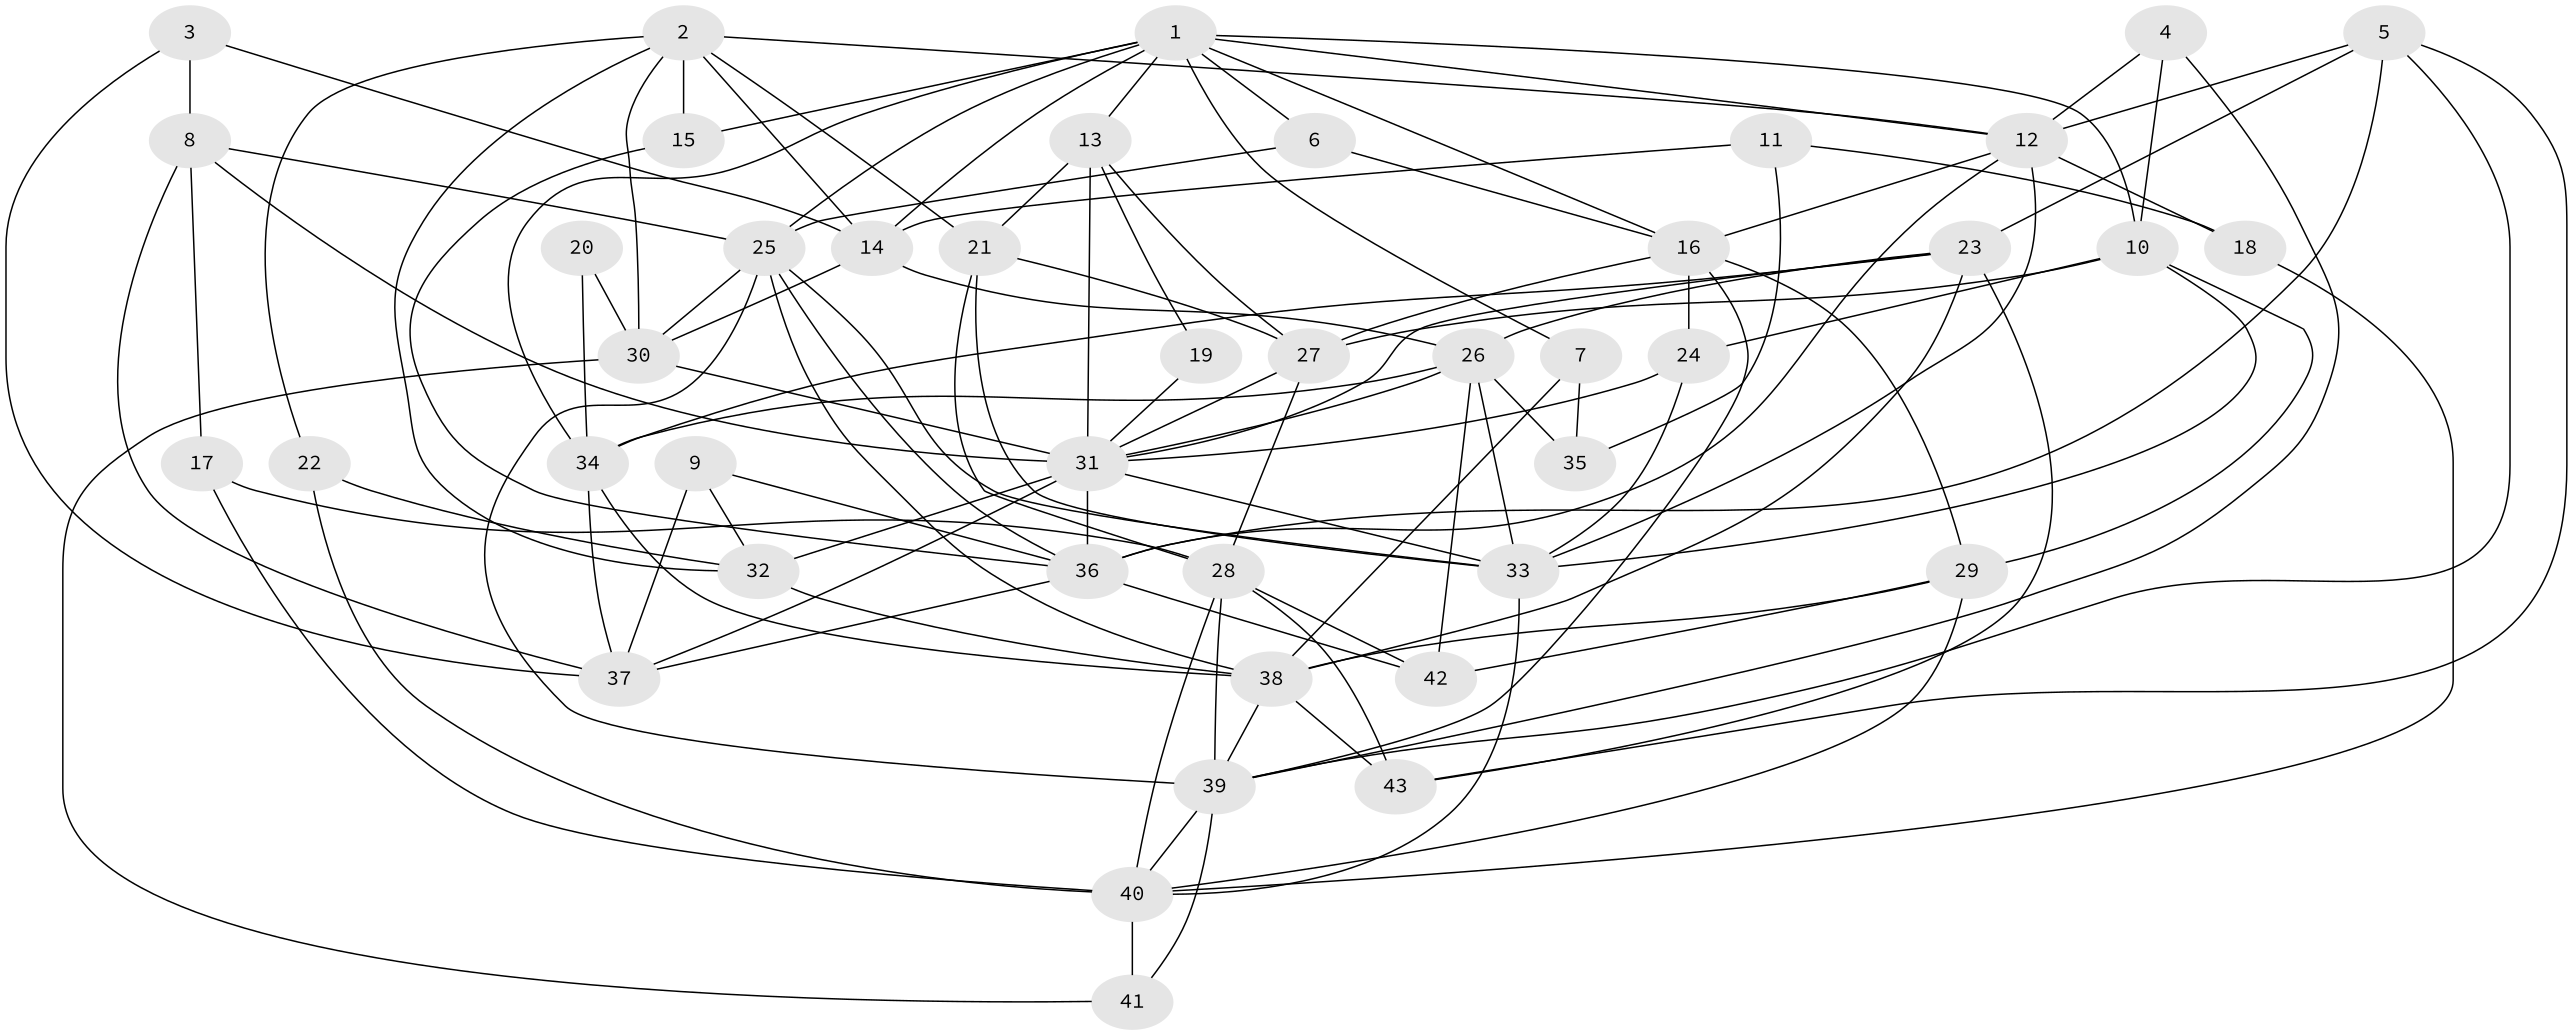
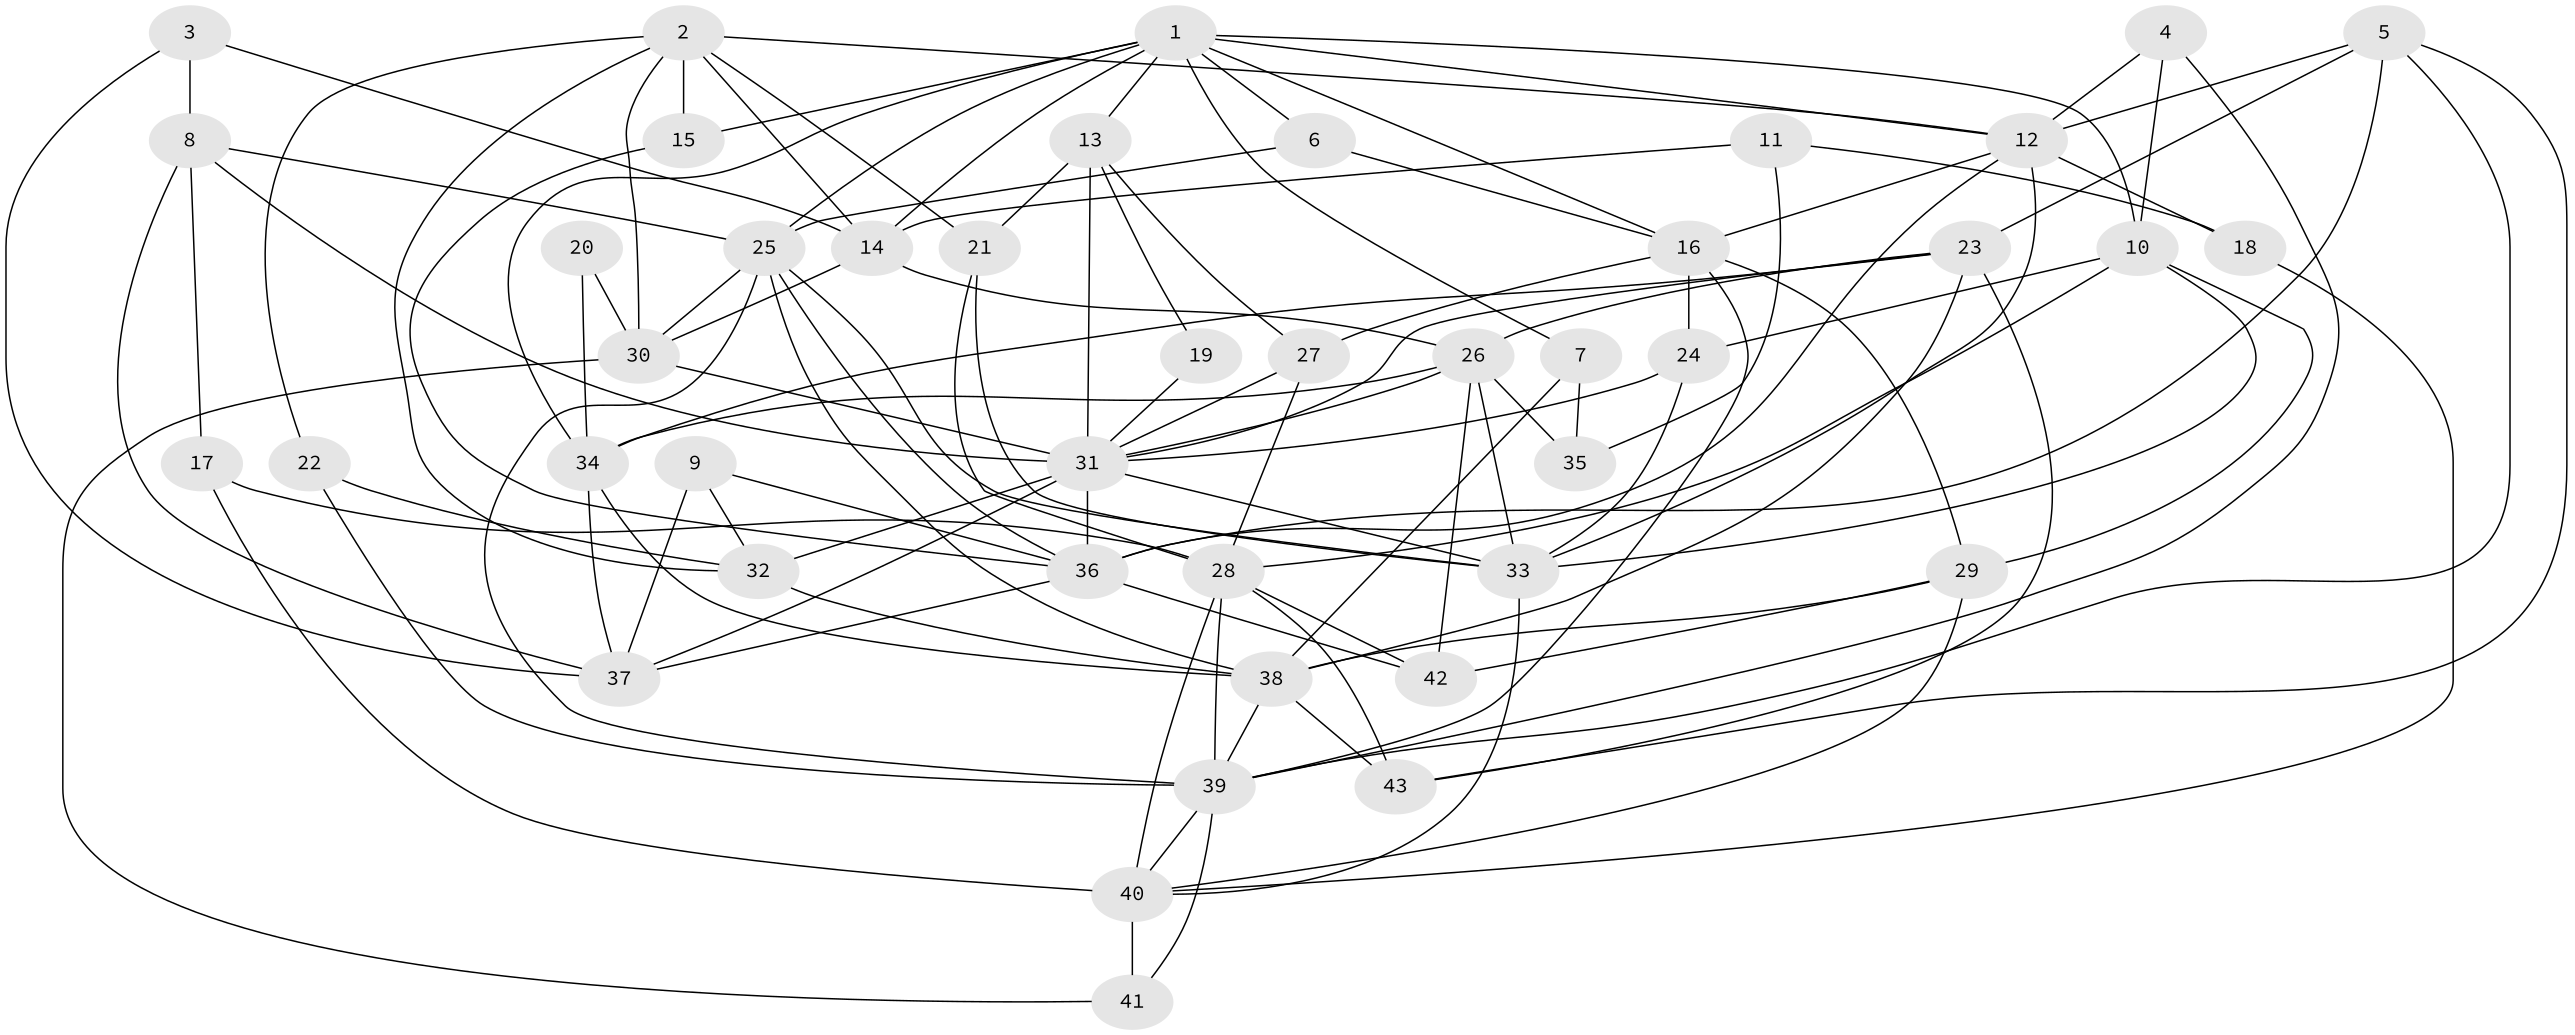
edge "21" -- "27": removed
edge "10" -- "27": now "10" -- "28"
edge "22" -- "40": now "22" -- "39"
